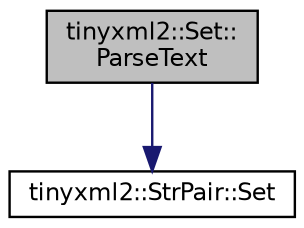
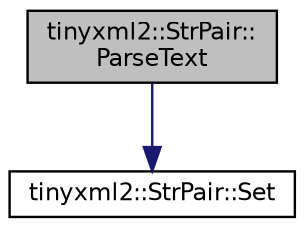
node "tinyxml2::Set:: ParseText": label "tinyxml2::Set:: ParseText" -> "tinyxml2::StrPair:: ParseText"
